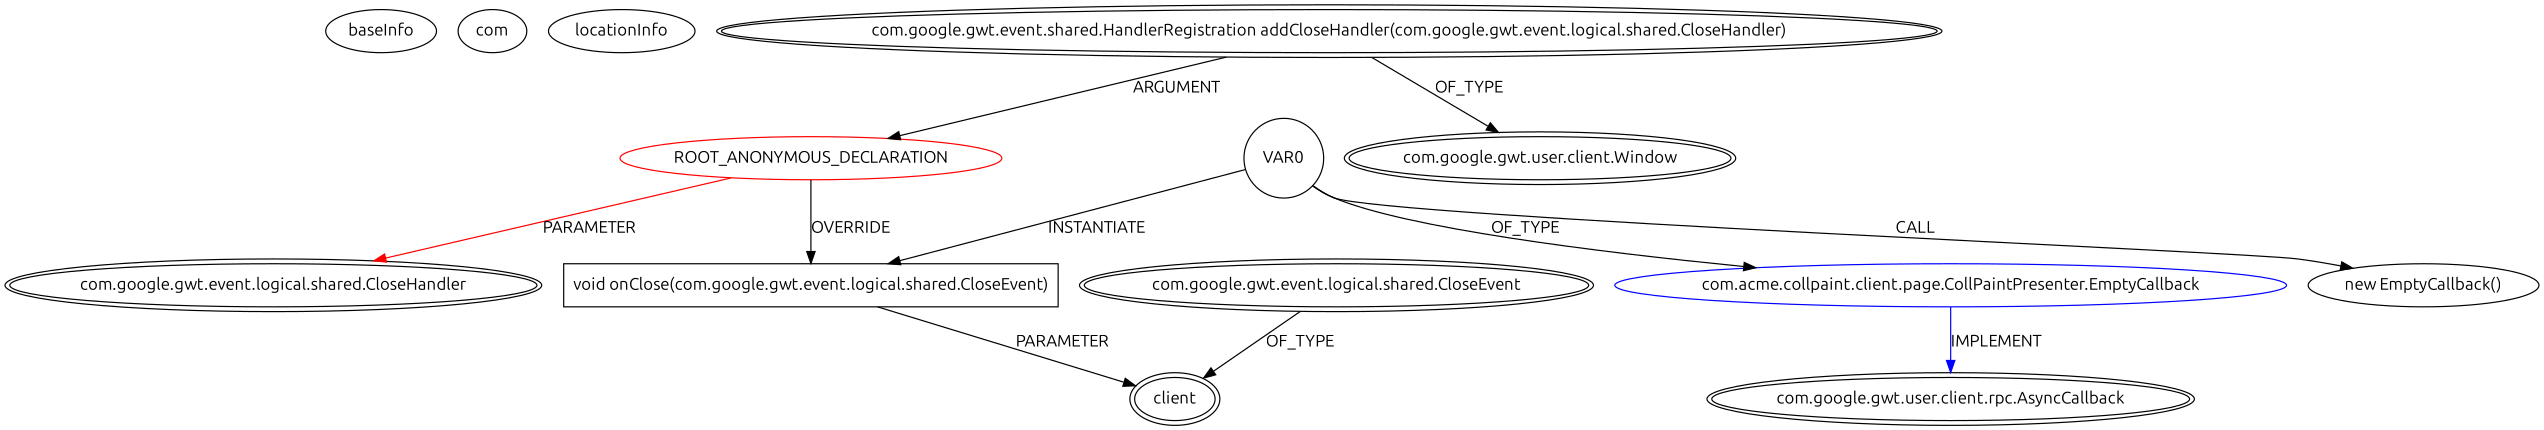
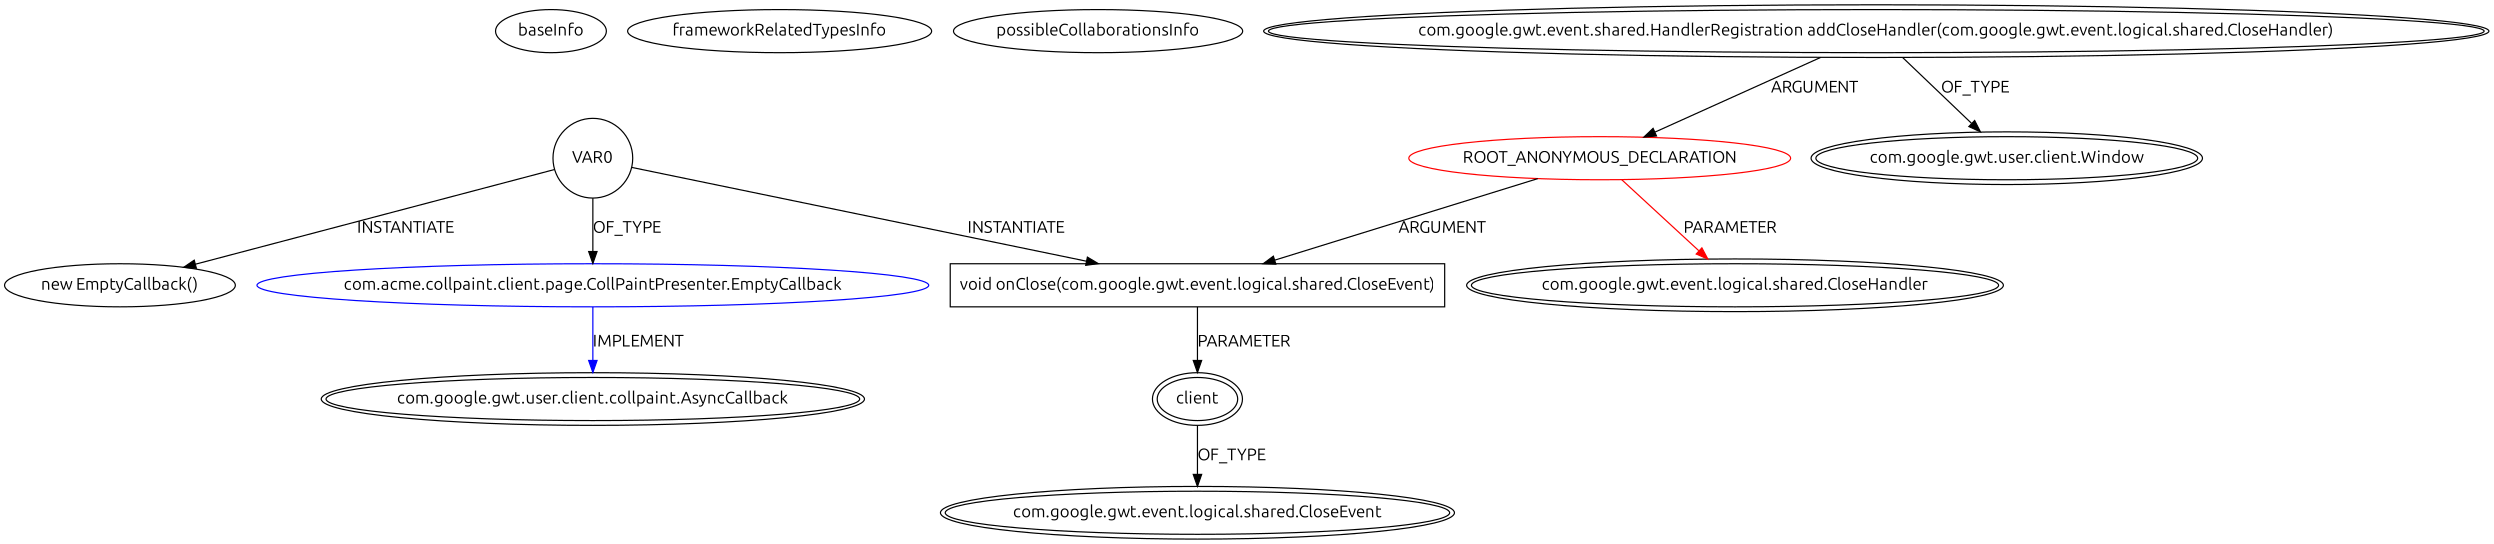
node "com": label "com" -> "frameworkRelatedTypesInfo"
node "locationInfo": removed
node "possibleCollaborationsInfo": added
edge "ROOT_ANONYMOUS_DECLARATION" -> "void onClose(com.google.gwt.event.logical.shared.CloseEvent)": label "OVERRIDE" -> "ARGUMENT"
edge "VAR0" -> "new EmptyCallback()": label "CALL" -> "INSTANTIATE"
edge "com.google.gwt.event.logical.shared.CloseEvent" -> "client": reversed
node "com.google.gwt.user.client.rpc.AsyncCallback": label "com.google.gwt.user.client.rpc.AsyncCallback" -> "com.google.gwt.user.client.collpaint.AsyncCallback"
